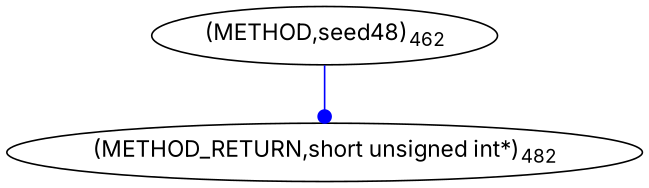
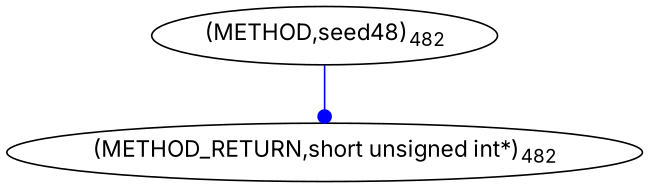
node "(METHOD,seed48)": text "462" -> "482"
